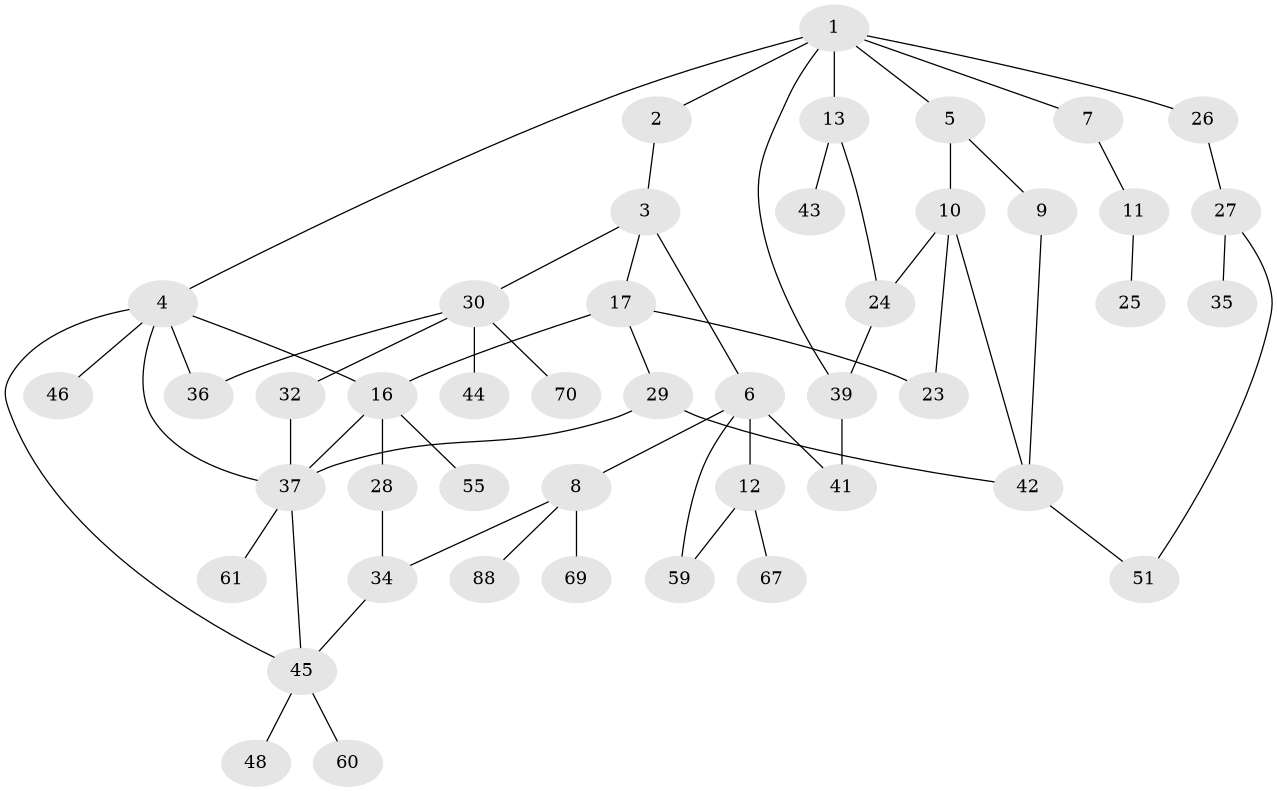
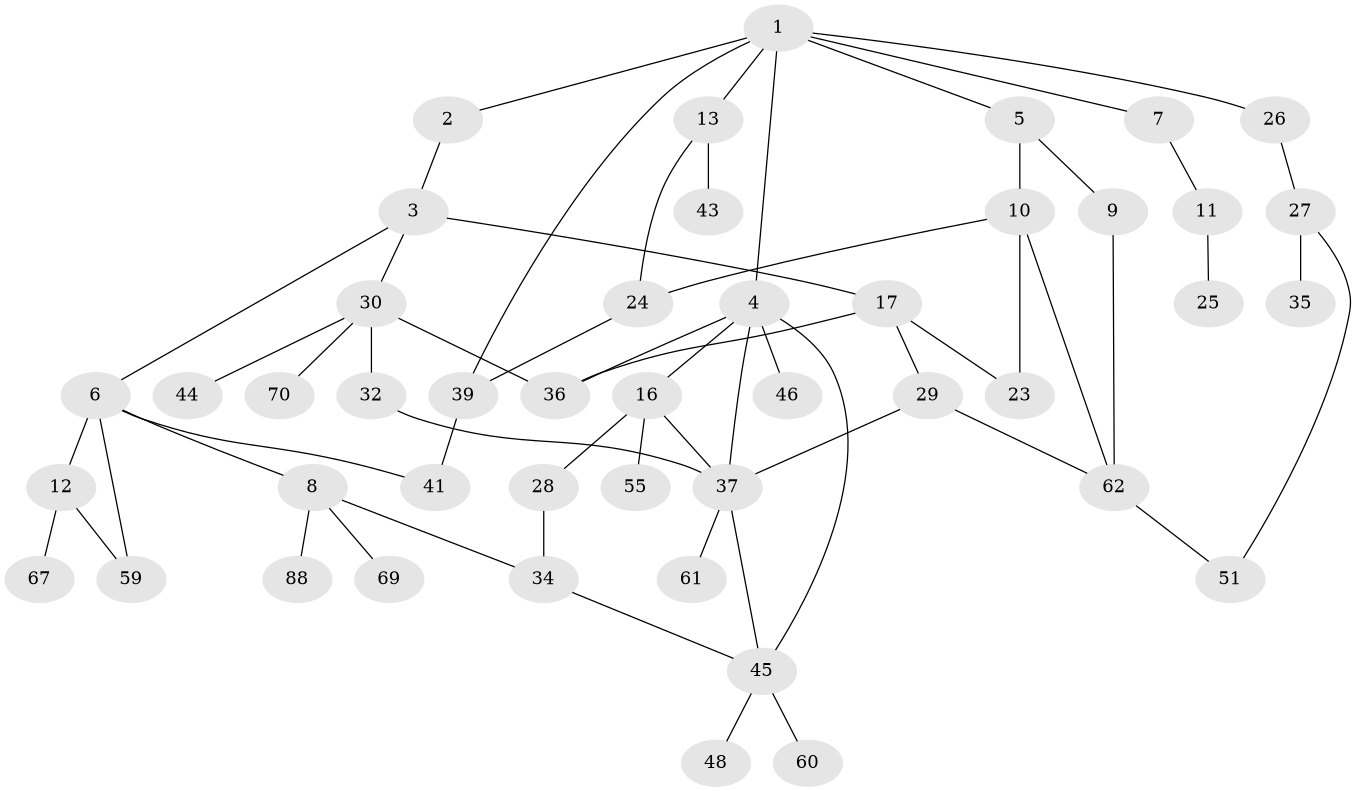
edge "17" -- "16": now "17" -- "36"
node "42": label "42" -> "62"
